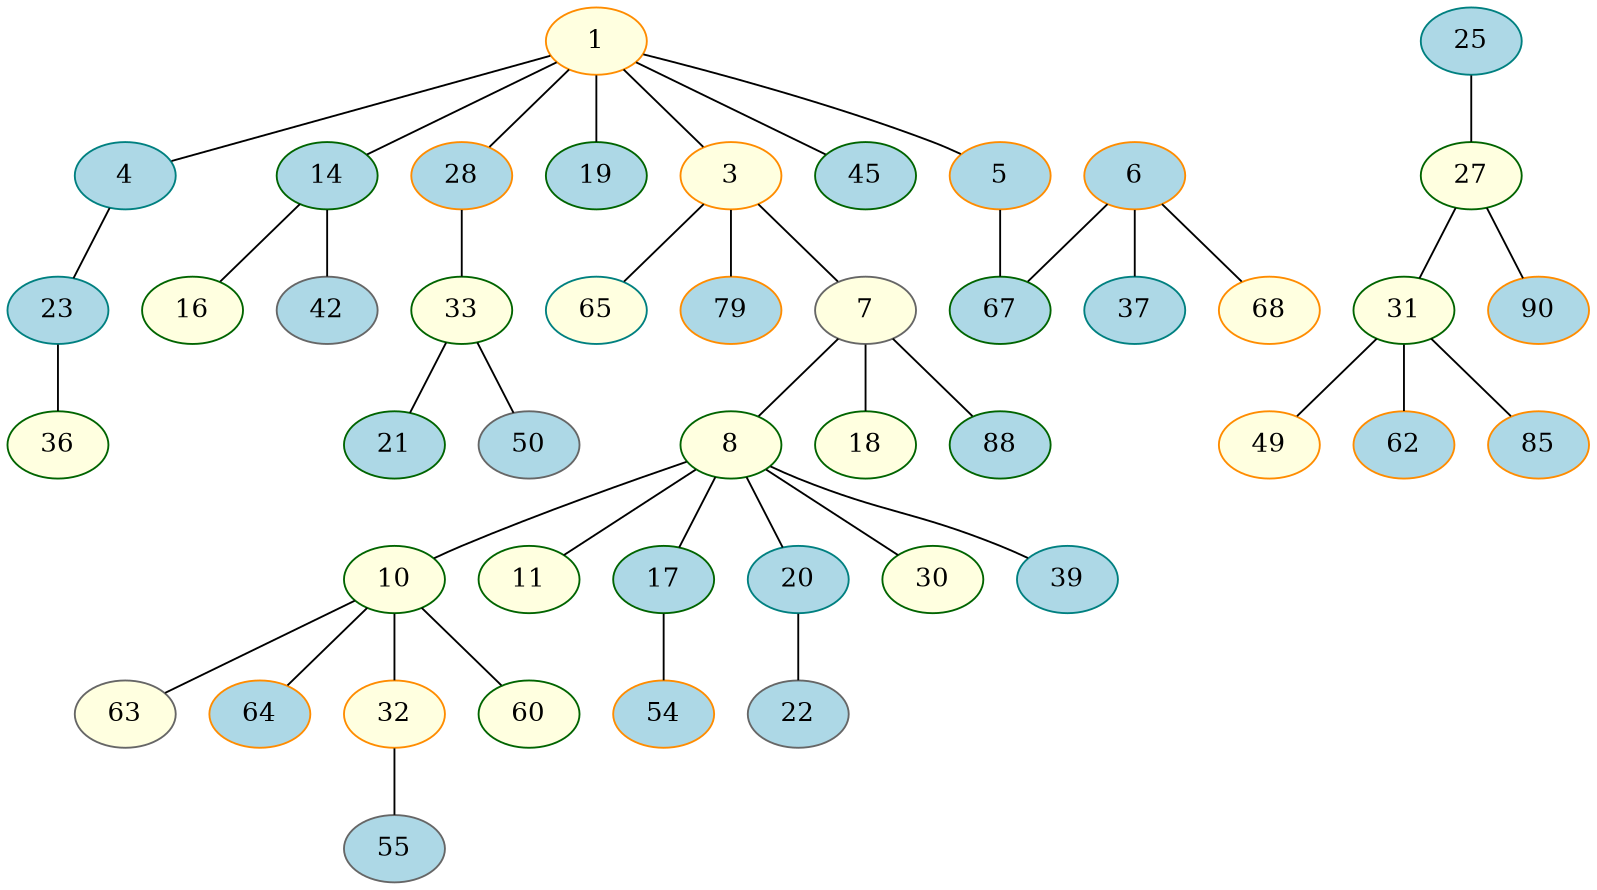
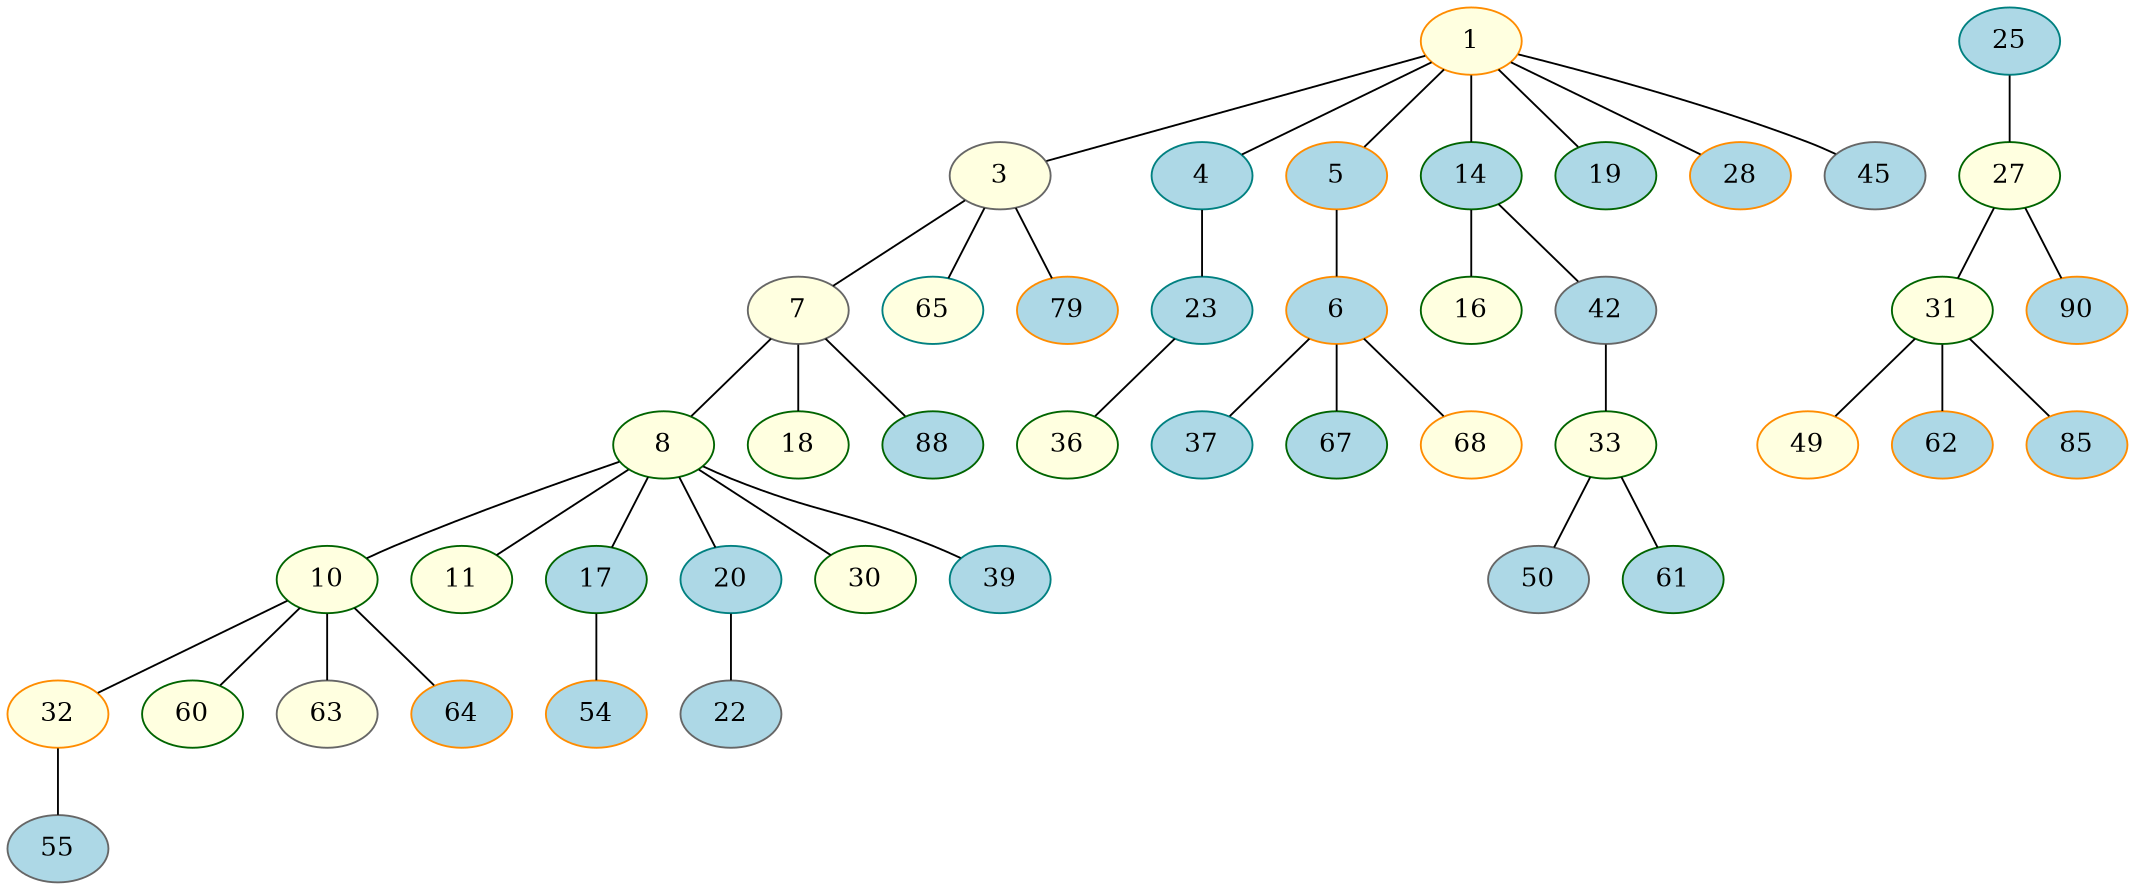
node "3": color darkorange -> gray40
node "45": color darkgreen -> gray40
edge "28" -- "33": now "42" -- "33"
edge "5" -- "67": now "5" -- "6"
node "21": label "21" -> "61"
